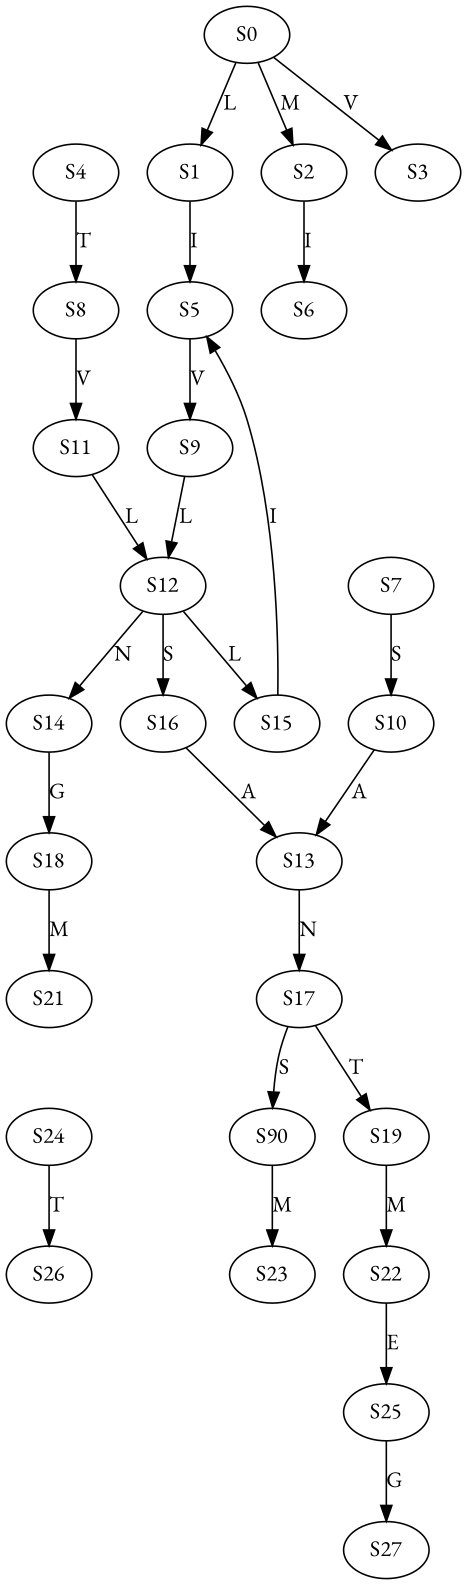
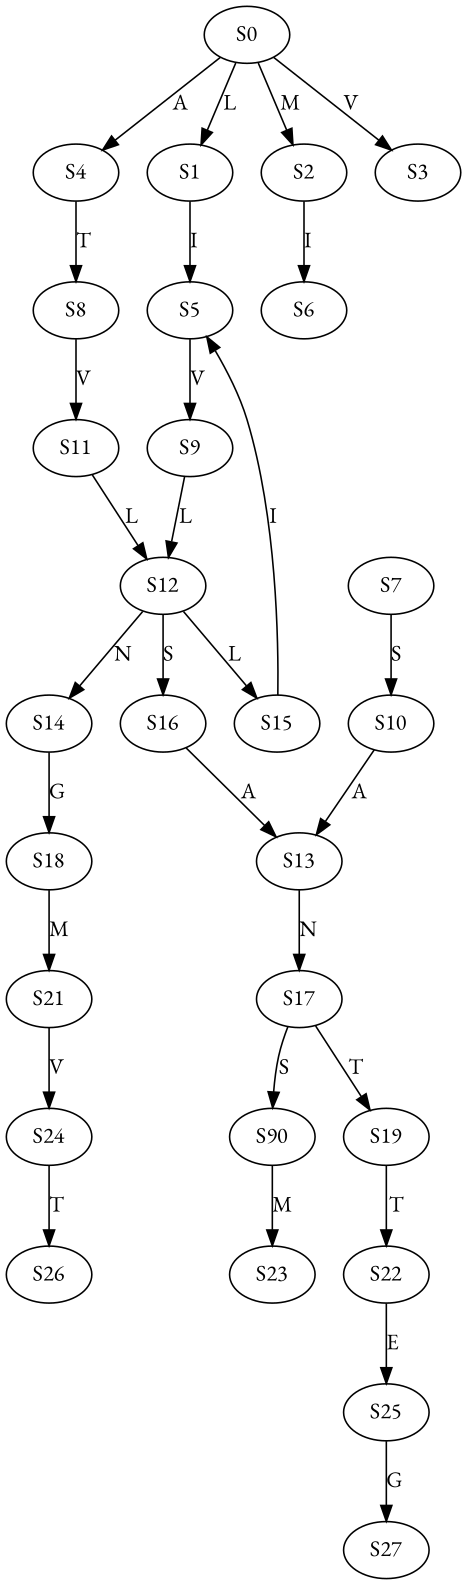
edge "S0" -> "S4": added, label "A"
edge "S21" -> "S24": added, label "V"
edge "S19" -> "S22": label "M" -> "T"
